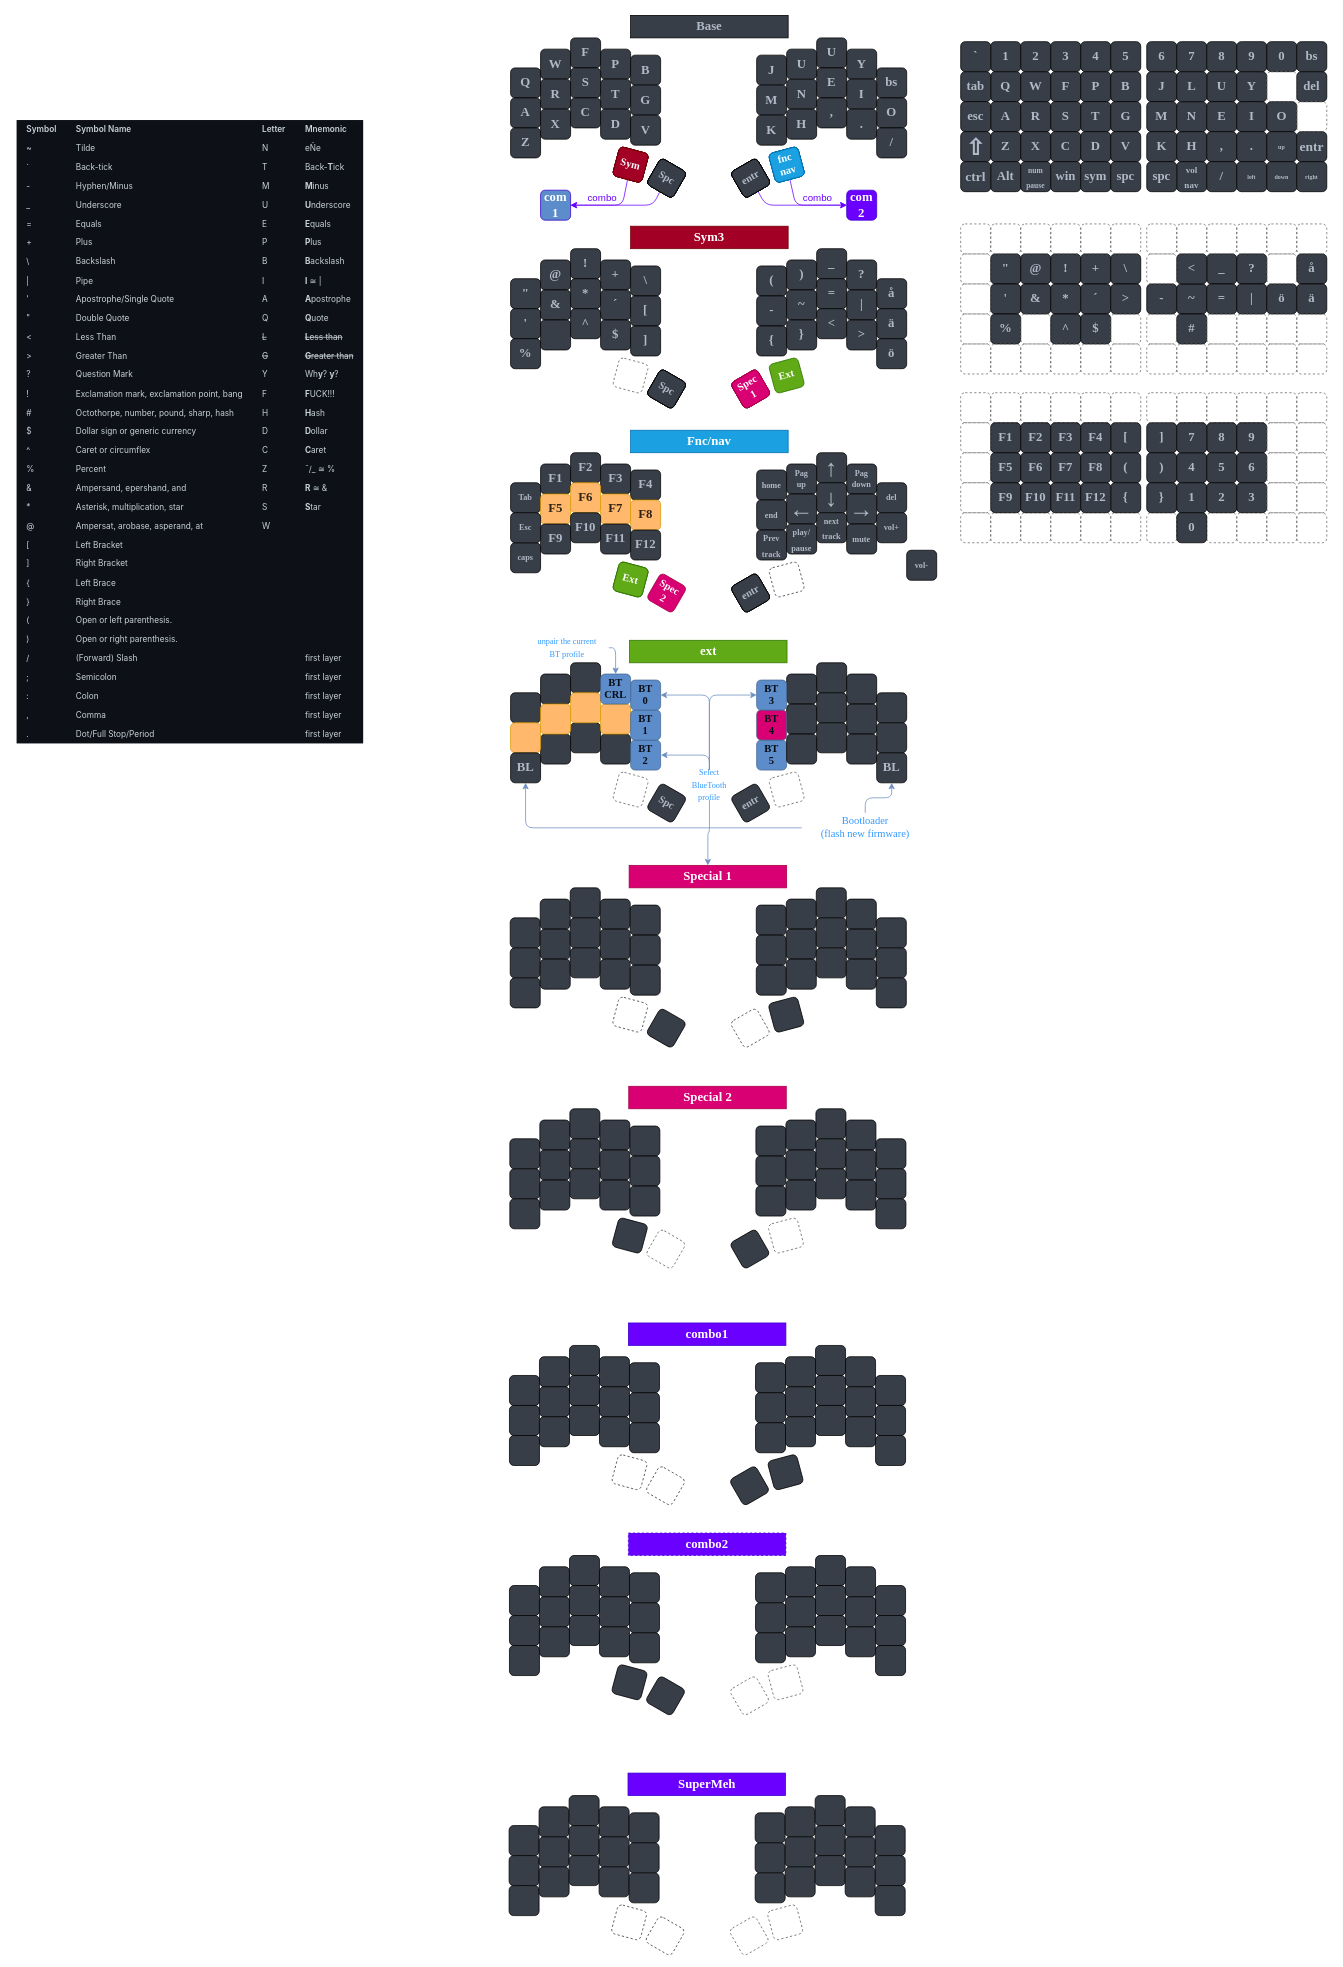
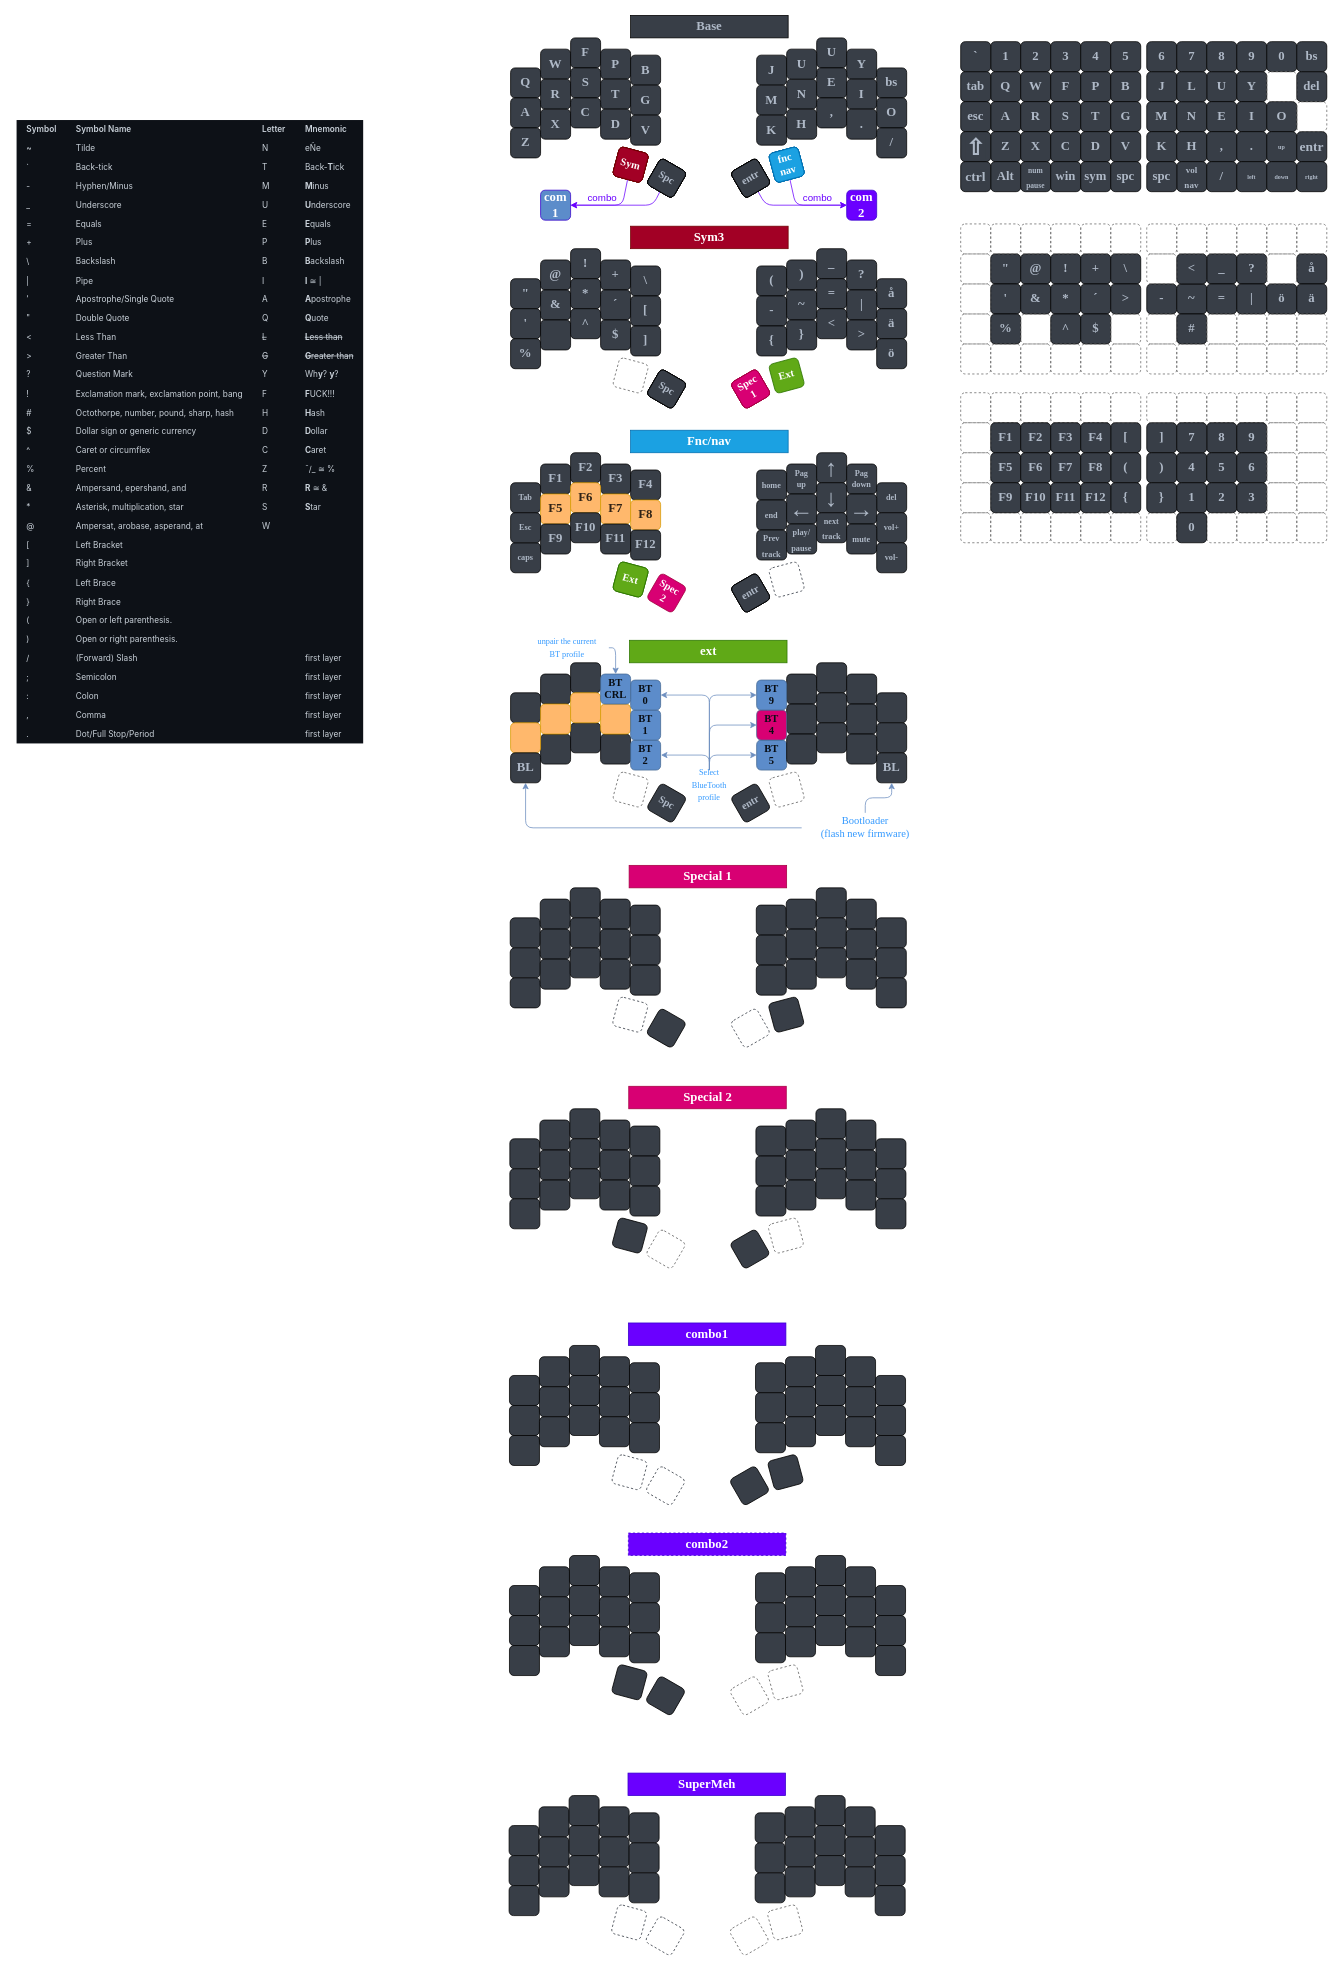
node "vol-": moved (921, 565) -> (891, 558)
node "BT3": label "BT3" -> "BT9"
edge "Select BlueTooth profile" -> "BT4": added
edge "Select BlueTooth profile" -> "Special 1": now "Select BlueTooth profile" -> "BT5"
